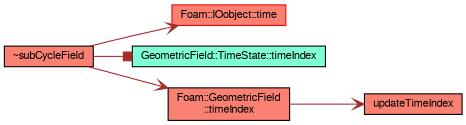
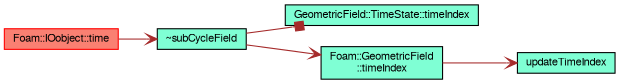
edge "~subCycleField" -> "Foam::IOobject::time": reversed
node "~subCycleField": fillcolor salmon -> aquamarine
node "Foam::GeometricField ::timeIndex": fillcolor salmon -> aquamarine
node "updateTimeIndex": fillcolor salmon -> aquamarine
